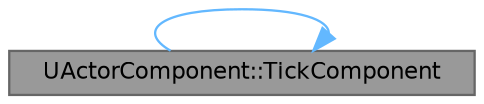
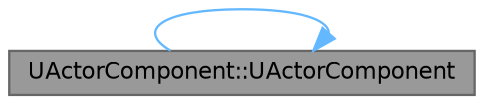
node "UActorComponent::TickComponent": label "UActorComponent::TickComponent" -> "UActorComponent::UActorComponent"
